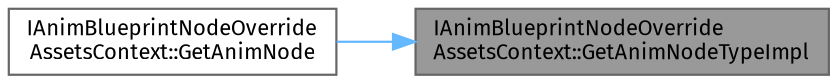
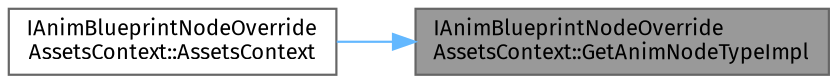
node "IAnimBlueprintNodeOverride AssetsContext::GetAnimNode": label "IAnimBlueprintNodeOverride AssetsContext::GetAnimNode" -> "IAnimBlueprintNodeOverride AssetsContext::AssetsContext"
